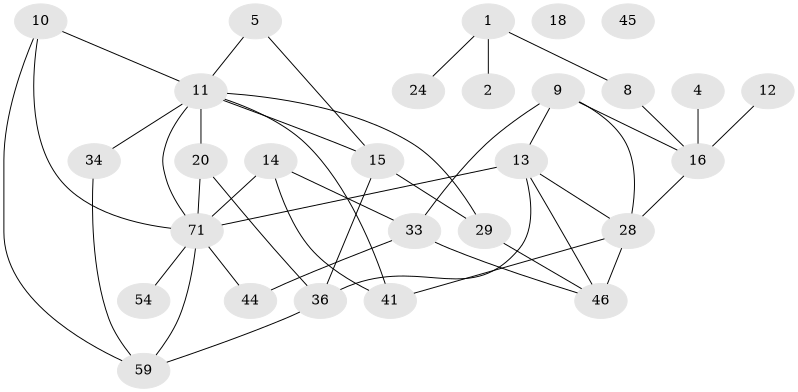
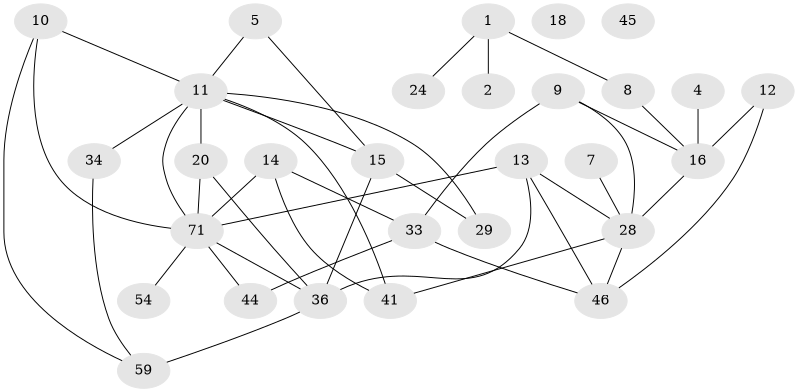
edge "9" -- "13": removed
node "7": added
edge "29" -- "46": now "12" -- "46"
edge "71" -- "59": now "71" -- "36"
